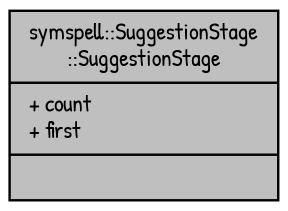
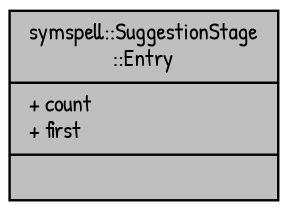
node "symspell::SuggestionStage": text "::SuggestionStage" -> "::Entry"
